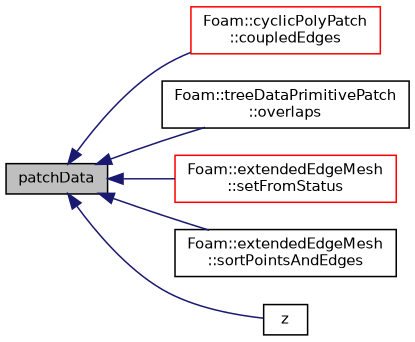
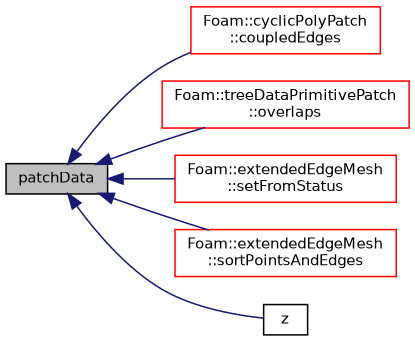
node "Foam::treeDataPrimitivePatch ::overlaps": color black -> red
node "Foam::extendedEdgeMesh ::sortPointsAndEdges": color black -> red
